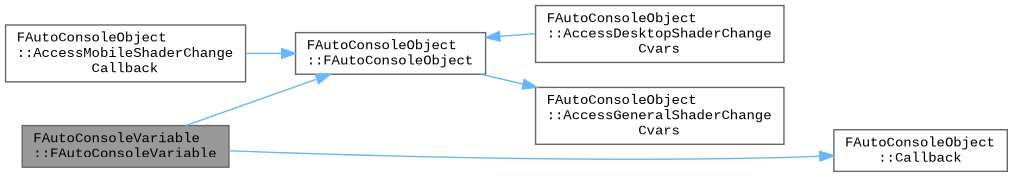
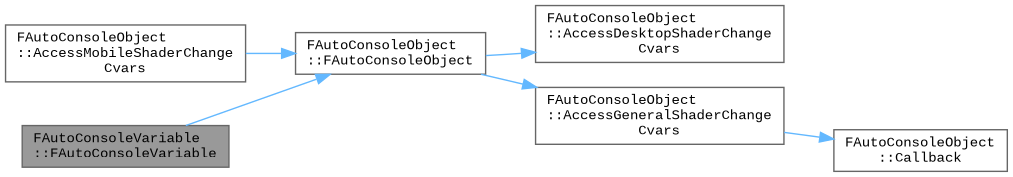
edge "FAutoConsoleObject ::AccessDesktopShaderChange Cvars" -> "FAutoConsoleObject ::FAutoConsoleObject": reversed
node "FAutoConsoleObject ::AccessMobileShaderChange Callback": label "FAutoConsoleObject ::AccessMobileShaderChange Callback" -> "FAutoConsoleObject ::AccessMobileShaderChange Cvars"
edge "FAutoConsoleVariable ::FAutoConsoleVariable" -> "FAutoConsoleObject ::Callback": now "FAutoConsoleObject ::AccessGeneralShaderChange Cvars" -> "FAutoConsoleObject ::Callback"
